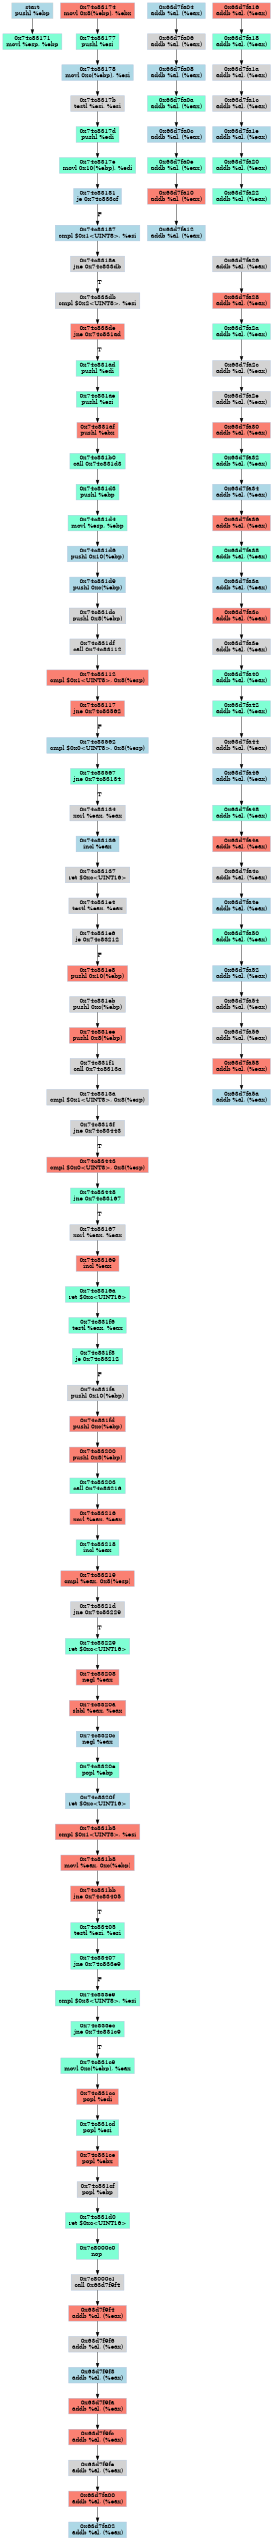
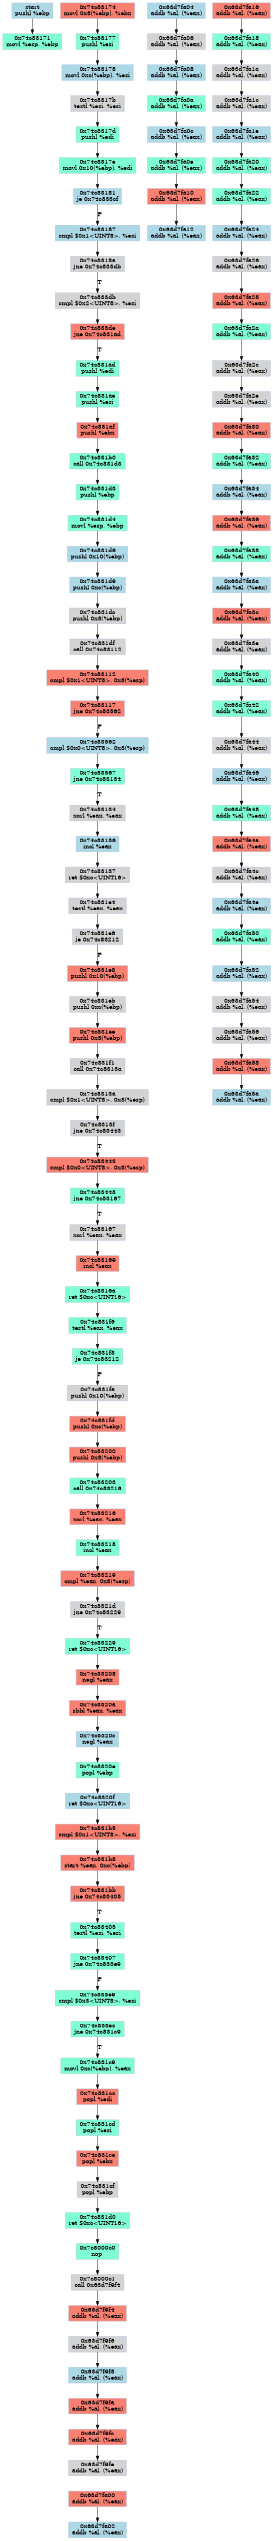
node "0x63d7fa24 addb %al, (%eax)": added
edge "0x74c831e8 pushl 0x10(%ebp)" -> "0x74c831eb pushl 0xc(%ebp)": added
node "0x74c831b8 movl %eax, 0xc(%ebp)": label "0x74c831b8 movl %eax, 0xc(%ebp)" -> "0x74c831b8 start %eax, 0xc(%ebp)"
edge "0x63d7f9fe addb %al, (%eax)" -> "0x63d7fa00 addb %al, (%eax)": removed
